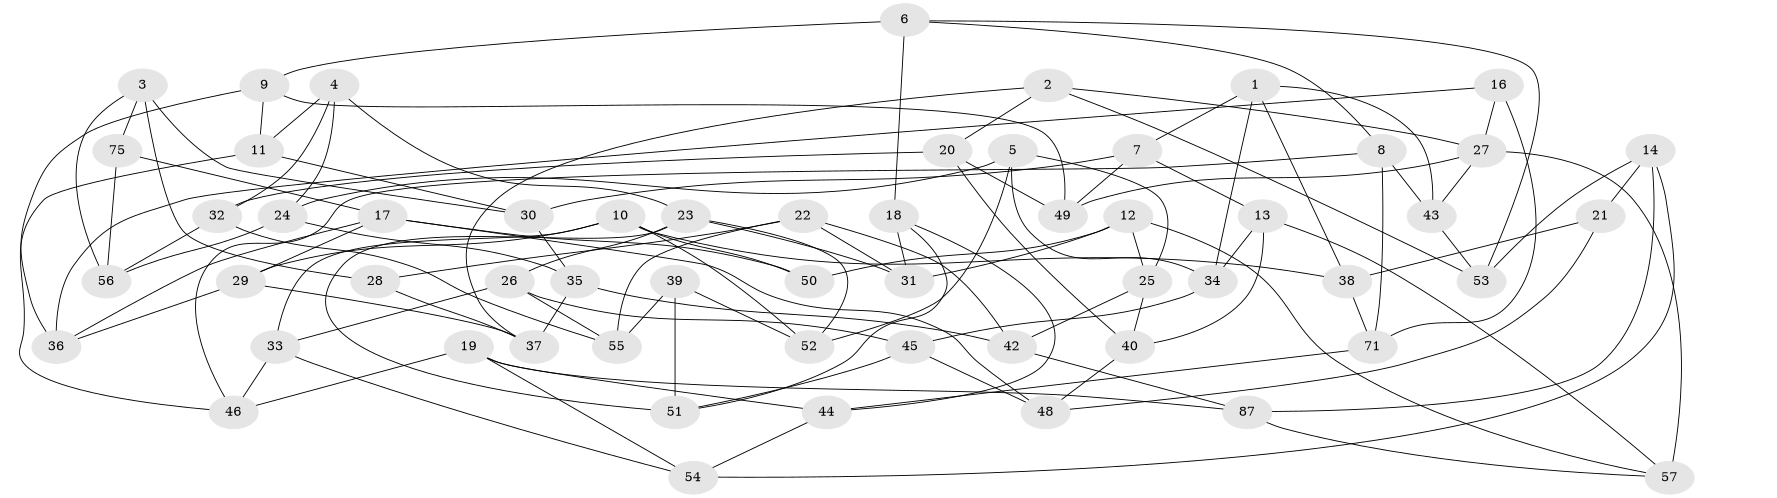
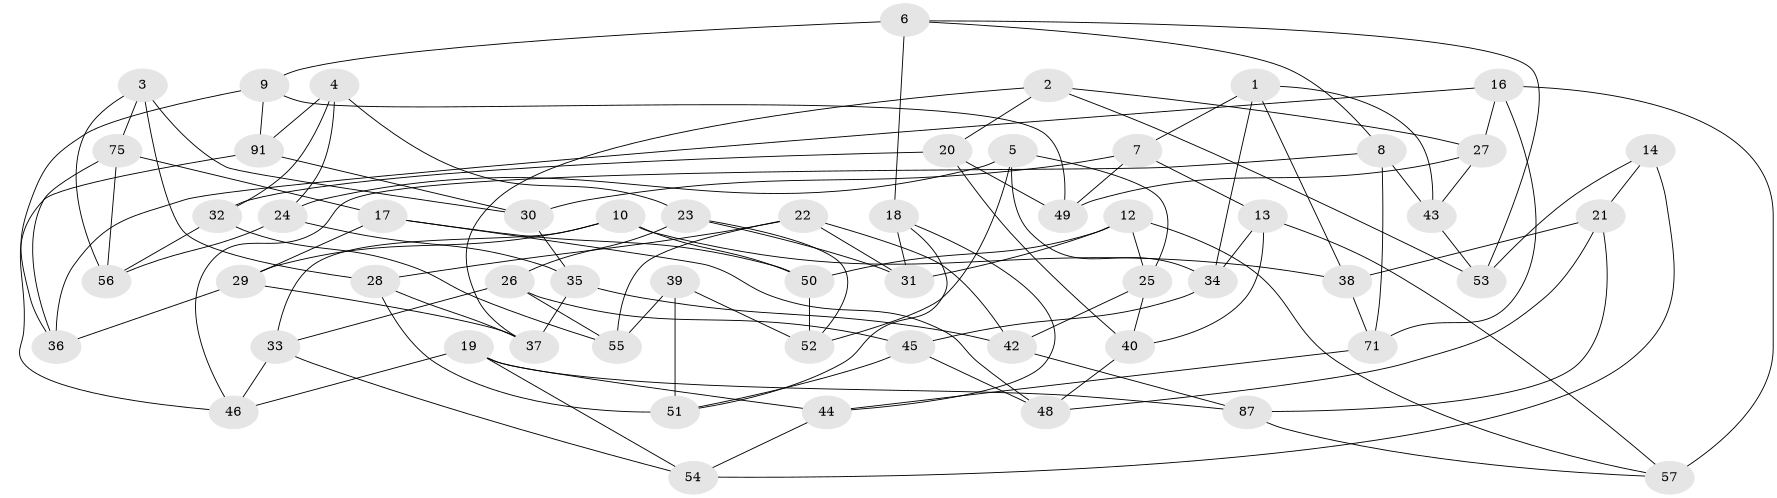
node "11": label "11" -> "91"
edge "27" -- "57": now "16" -- "57"
edge "17" -- "36": now "75" -- "36"
edge "10" -- "52": now "50" -- "52"
edge "23" -- "51": now "28" -- "51"
edge "14" -- "87": now "21" -- "87"
